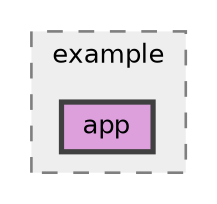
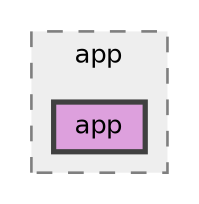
cluster "example": label "example" -> "app"
